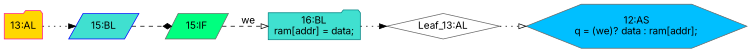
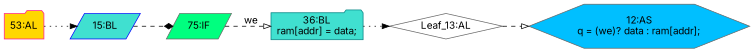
node "13:AL": label "13:AL" -> "53:AL"
node "15:IF": label "15:IF" -> "75:IF"
node "16:BL ram[addr] = data;": label "16:BL ram[addr] = data;" -> "36:BL ram[addr] = data;"
edge "Leaf_13:AL" -> "12:AS q = (we)? data : ram[addr];": style dotted -> dashed
